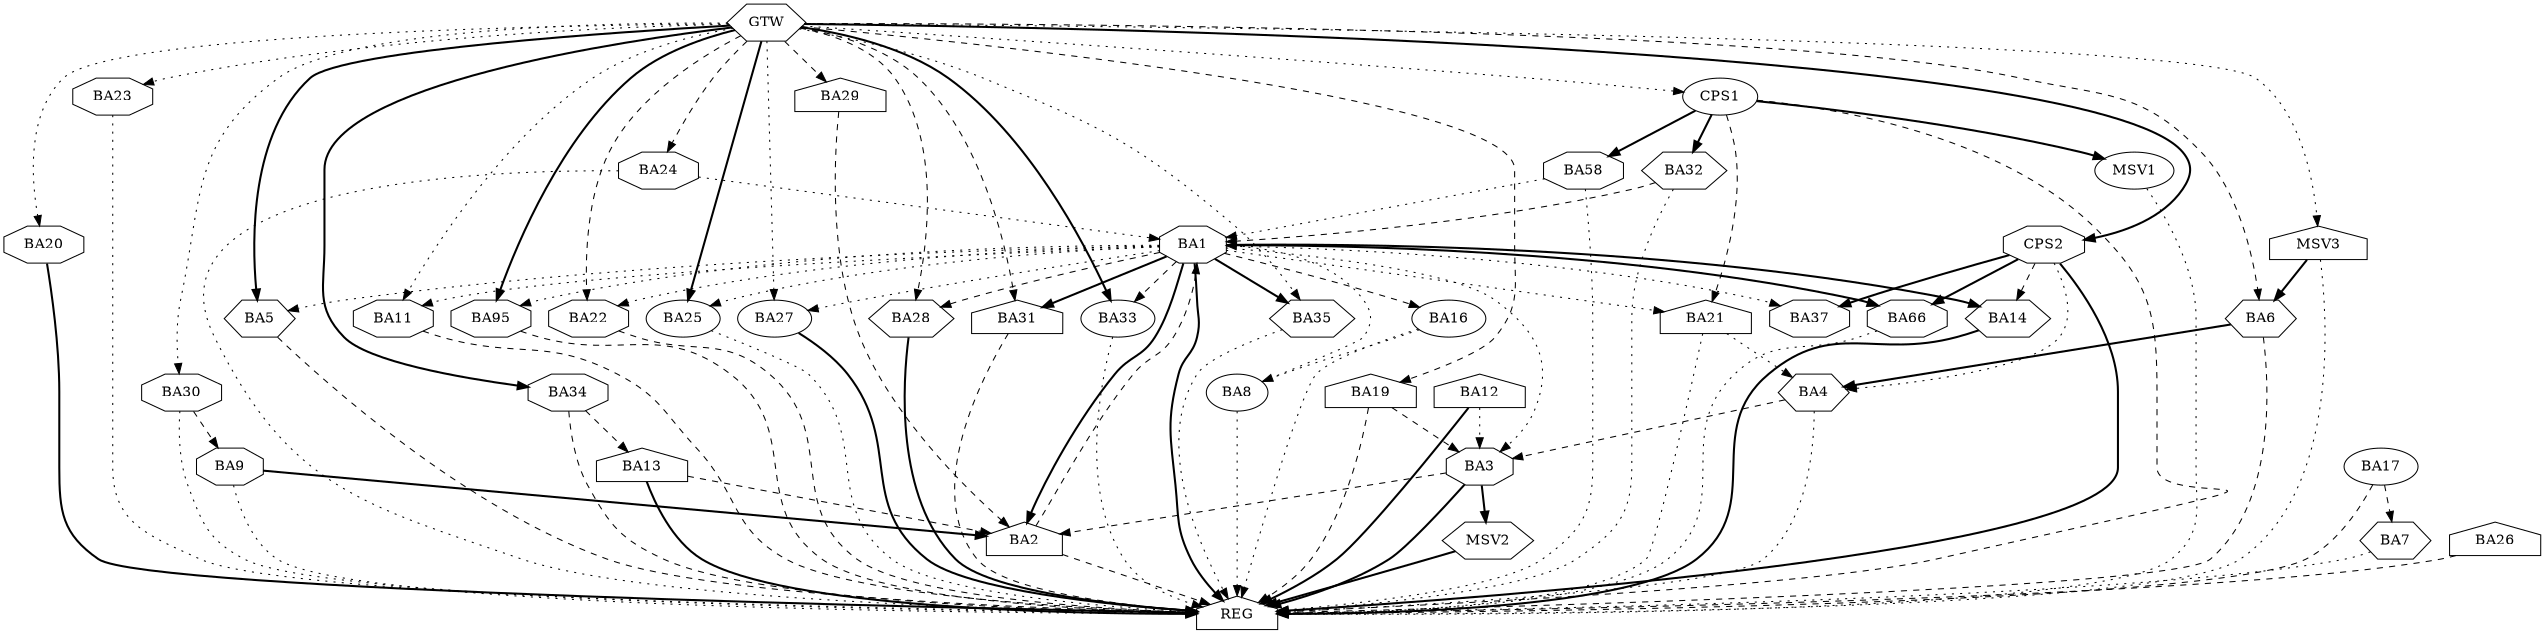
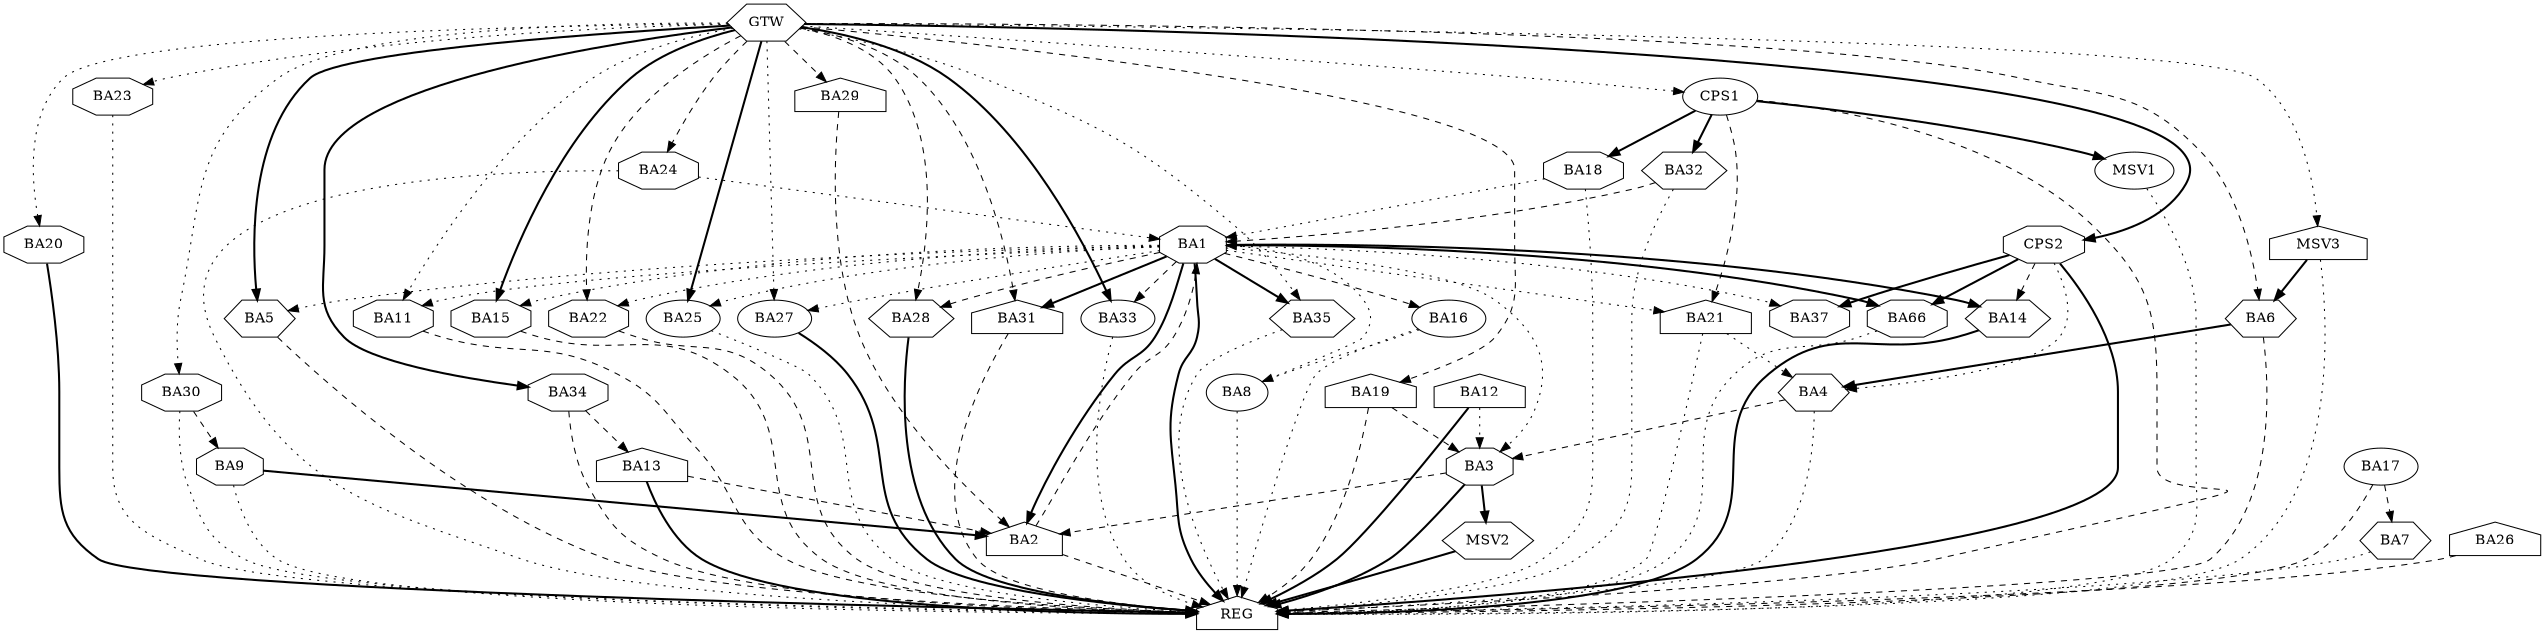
node "BA58": label "BA58" -> "BA18"
node "BA95": label "BA95" -> "BA15"
